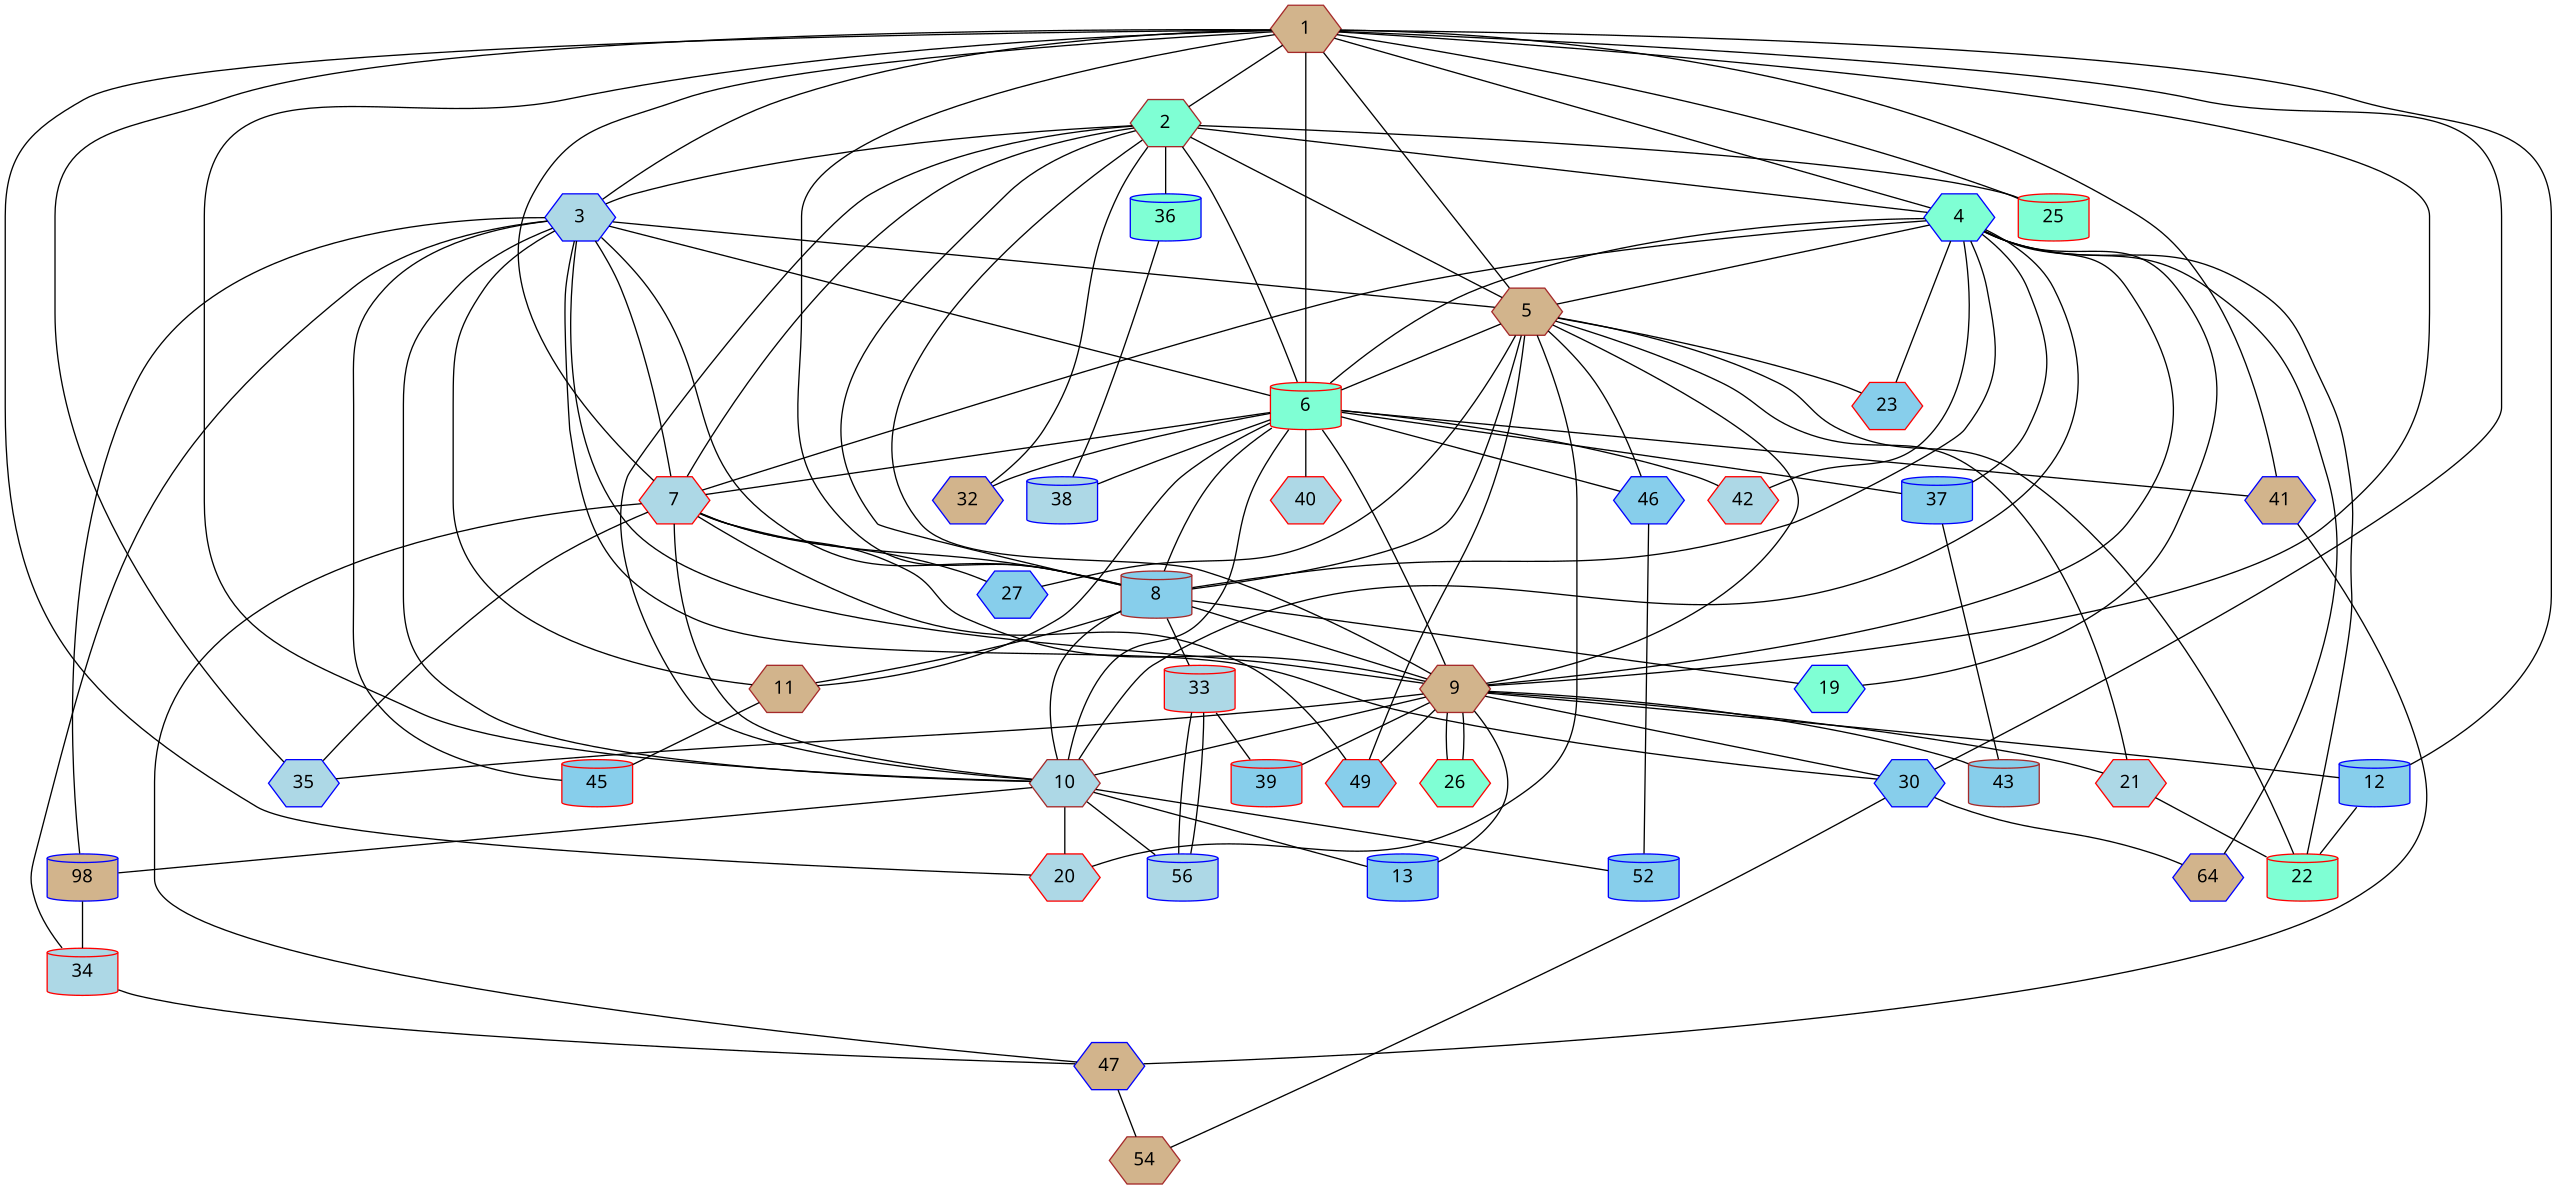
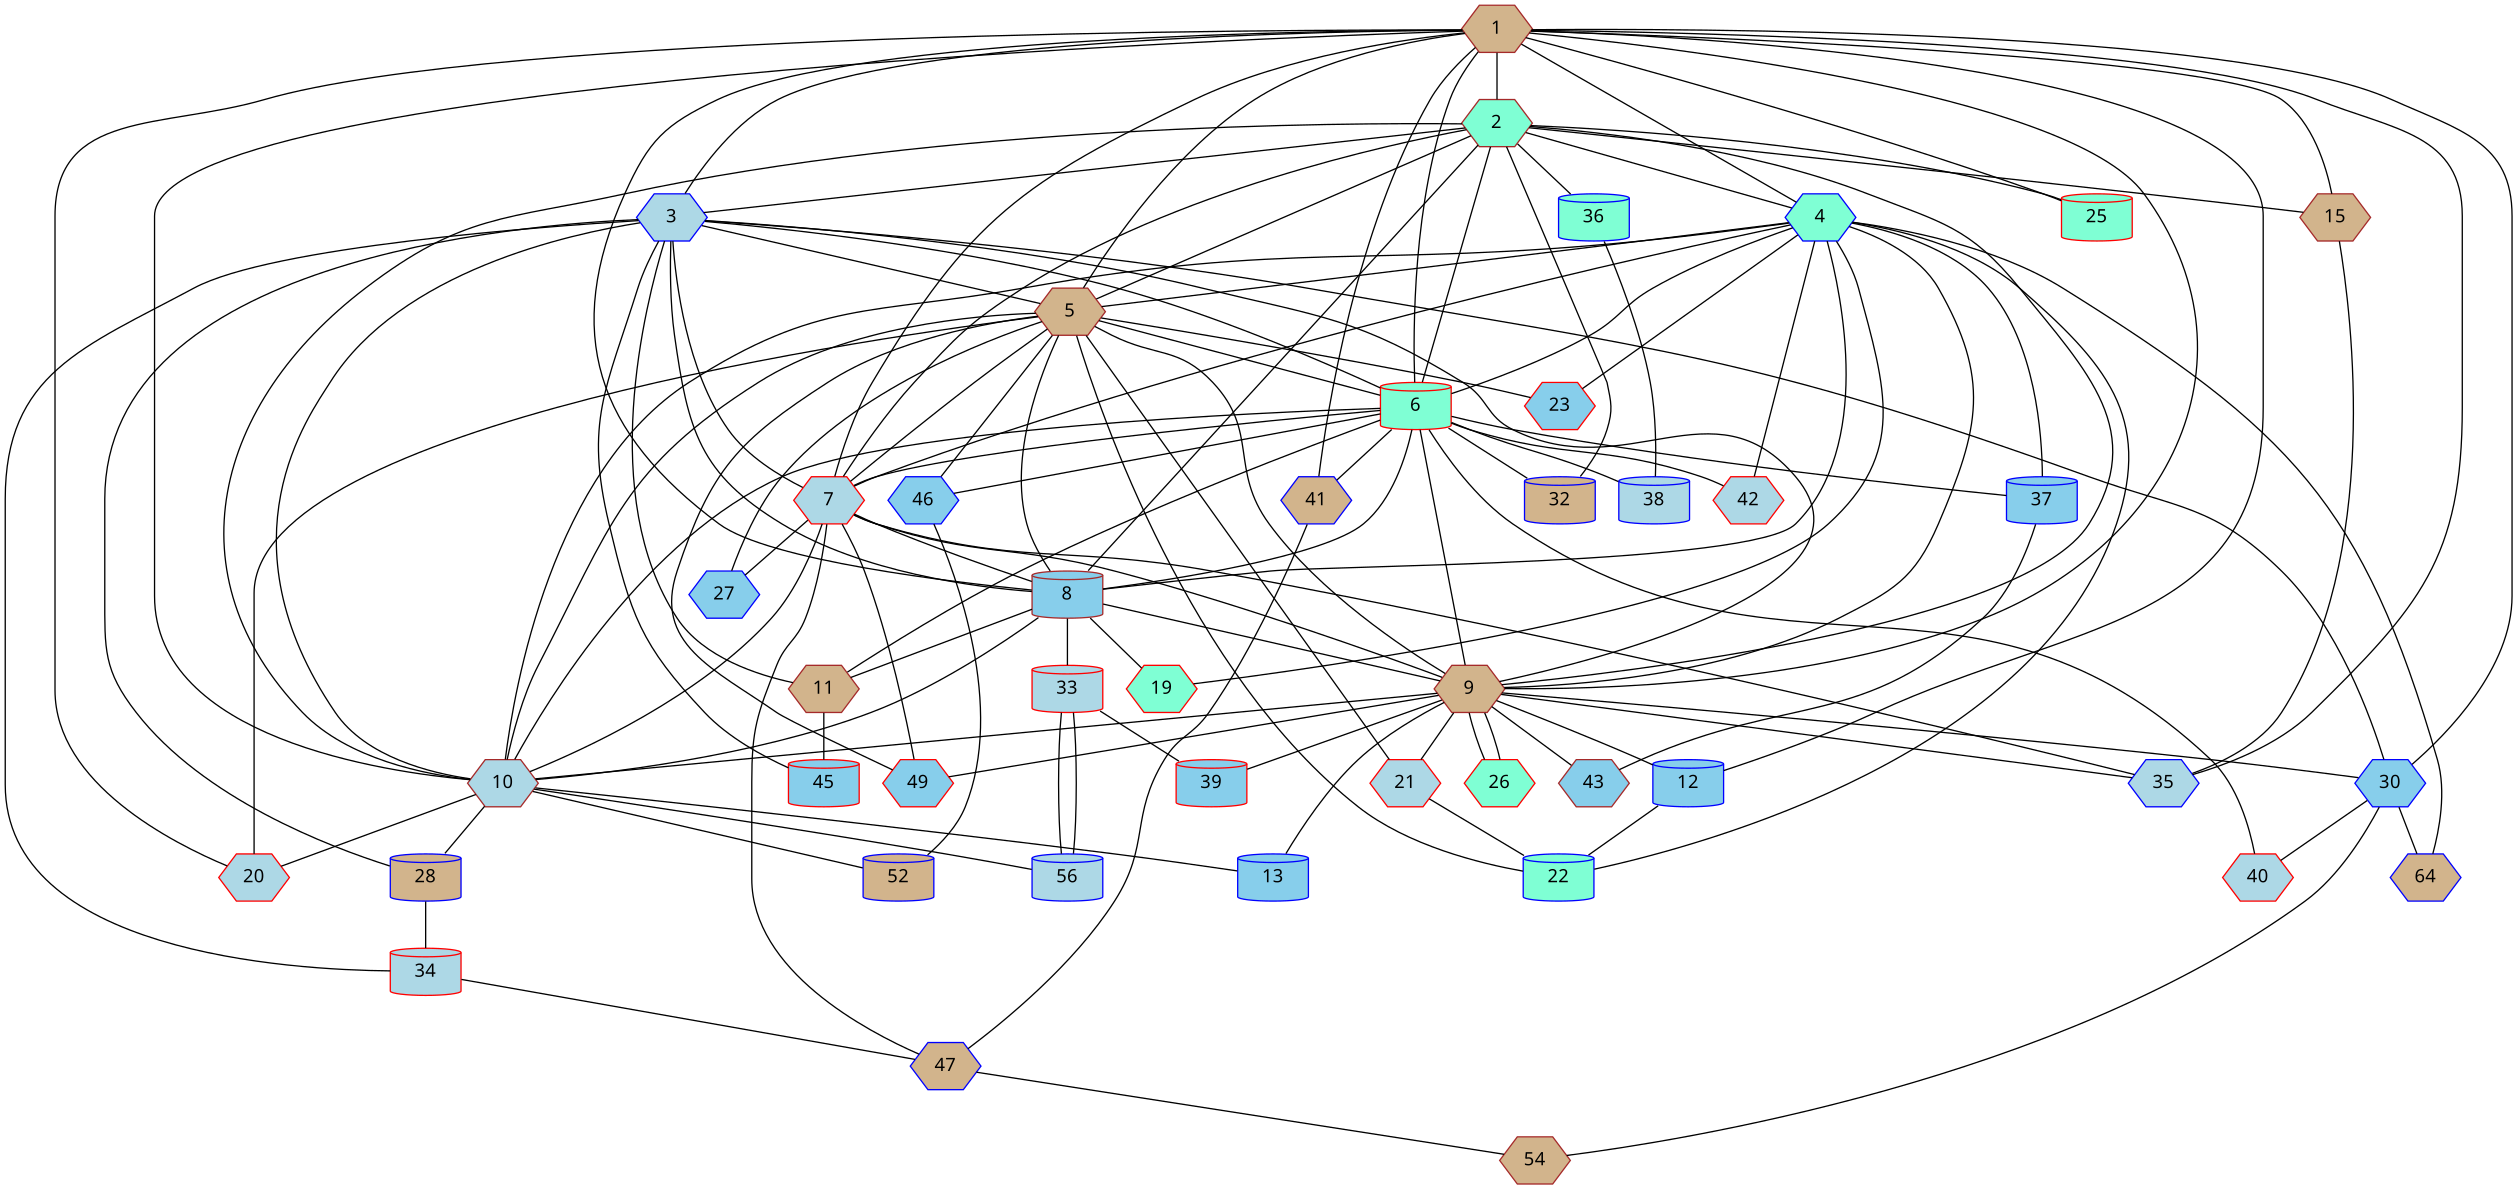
node "15": added
edge "5" -- "7": added
edge "5" -- "10": added
node "32": shape hexagon -> cylinder
node "19": color blue -> red
node "43": shape cylinder -> hexagon
edge "30" -- "40": added
node "98": label "98" -> "28"
node "52": fillcolor skyblue -> tan
node "22": color red -> blue
